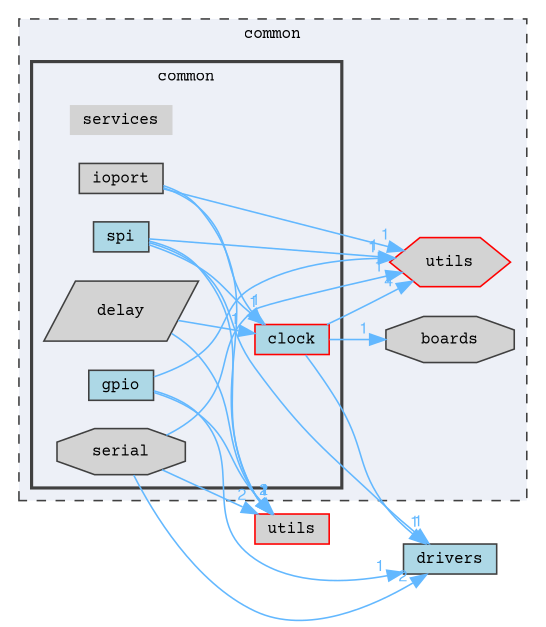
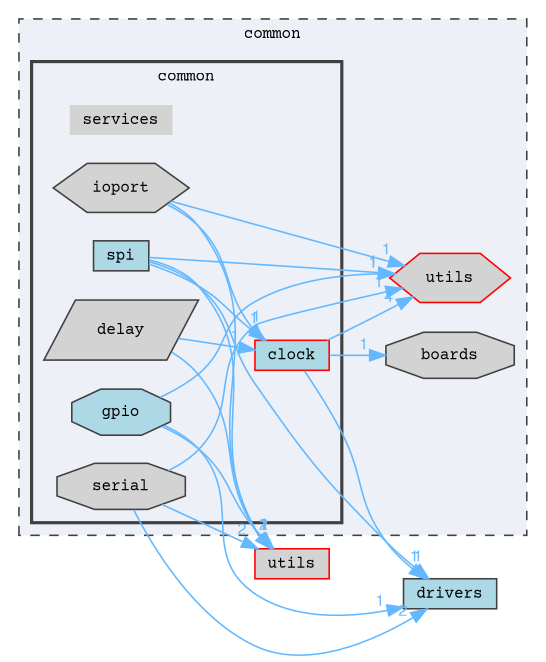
node "ioport": shape box -> hexagon
node "gpio": shape box -> octagon
